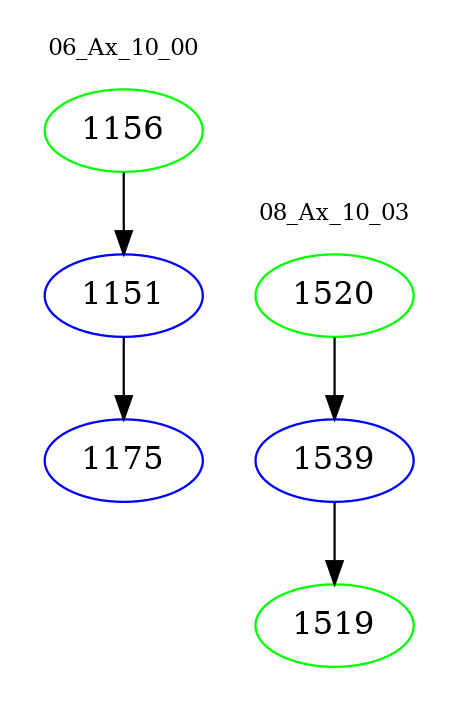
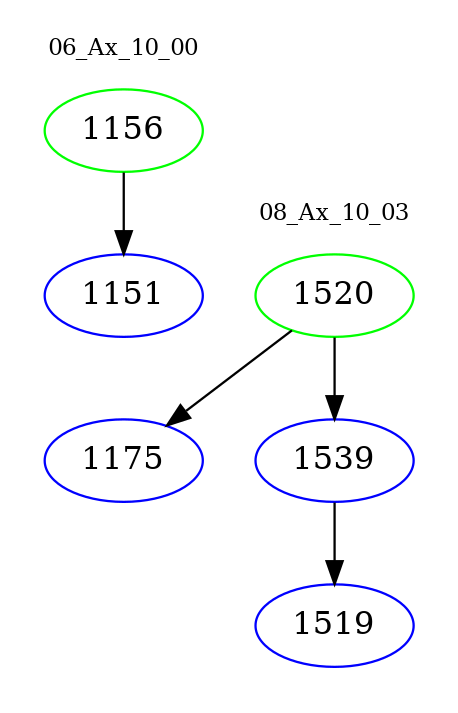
edge "1151" -> "1175": now "1520" -> "1175"
node "1519": color green -> blue
